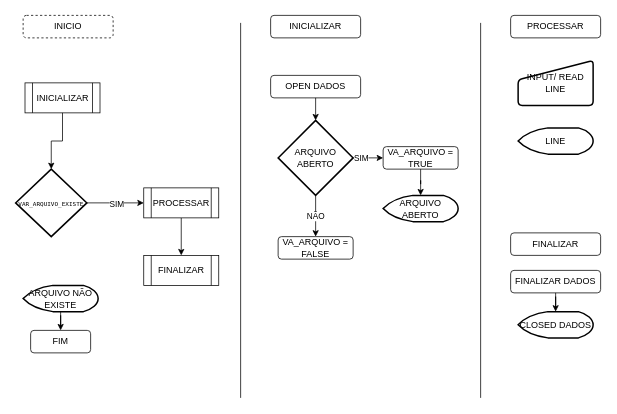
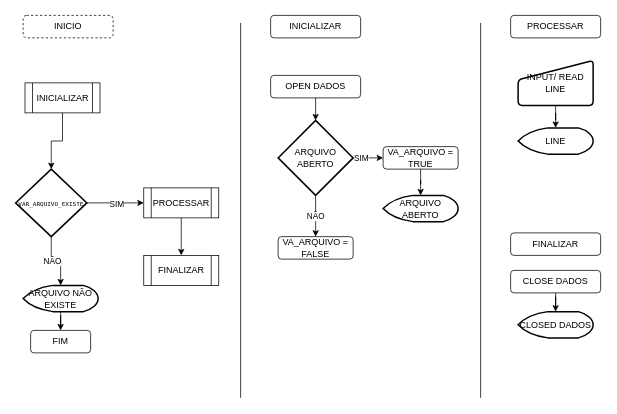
edge "INPUT/ READ LINE" -> "LINE": added
edge "VAR_ARQUIVO_EXISTE" -> "ARQUIVO NÃO EXISTE": added, label "NÃO"
node "FINALIZAR DADOS": label "FINALIZAR DADOS" -> "CLOSE DADOS"
